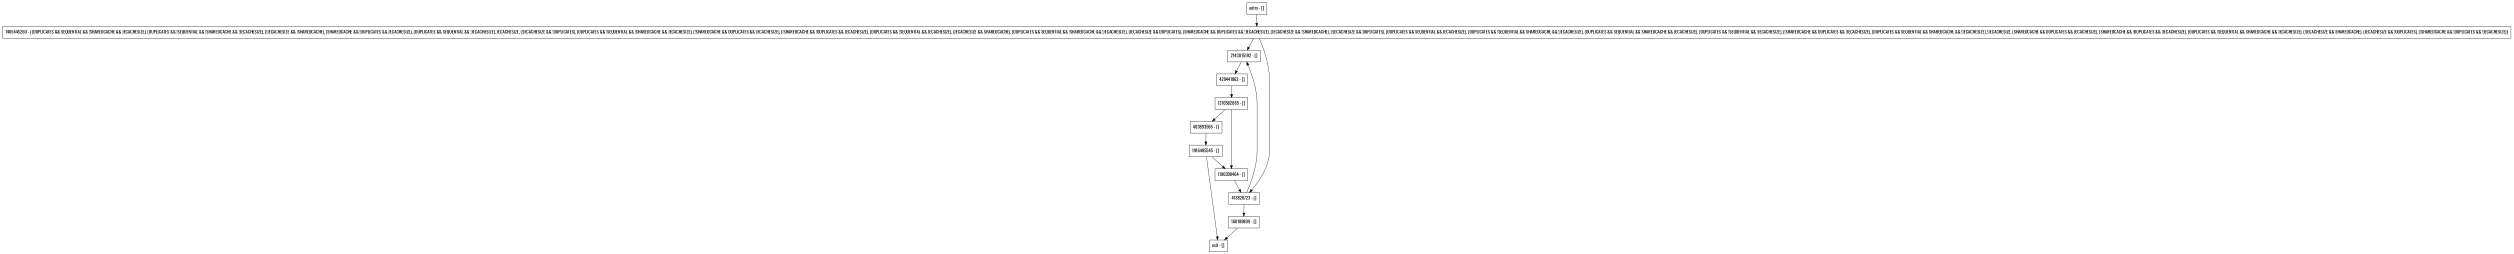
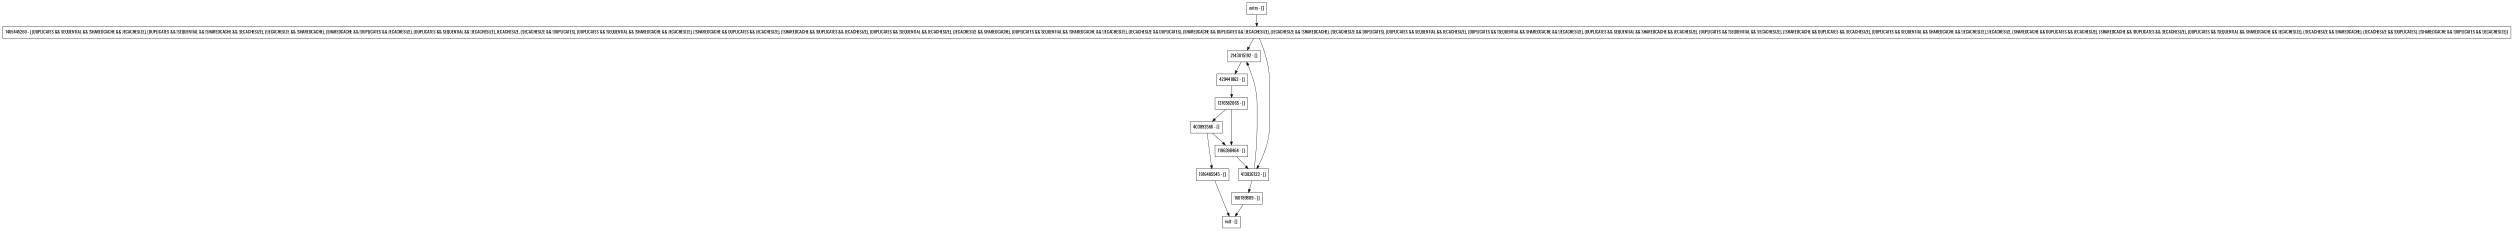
edge "1916485545 - []" -> "1196398464 - []": now "403893566 - []" -> "1196398464 - []"
